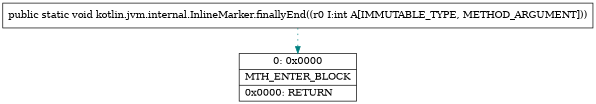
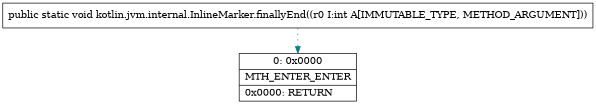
node "0: 0x0000": text "MTH_ENTER_BLOCK" -> "MTH_ENTER_ENTER"
